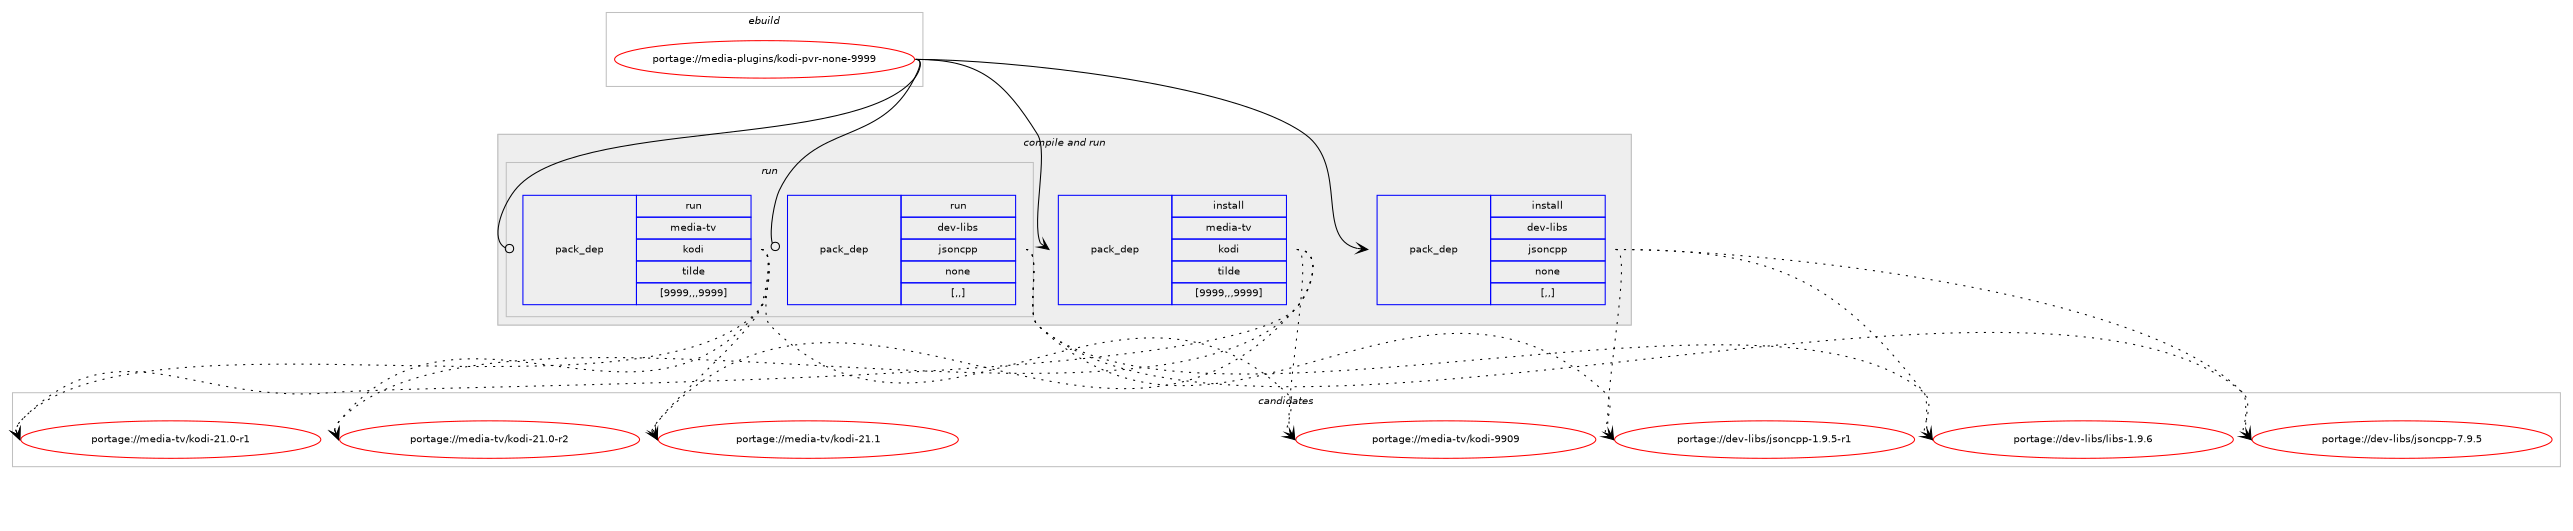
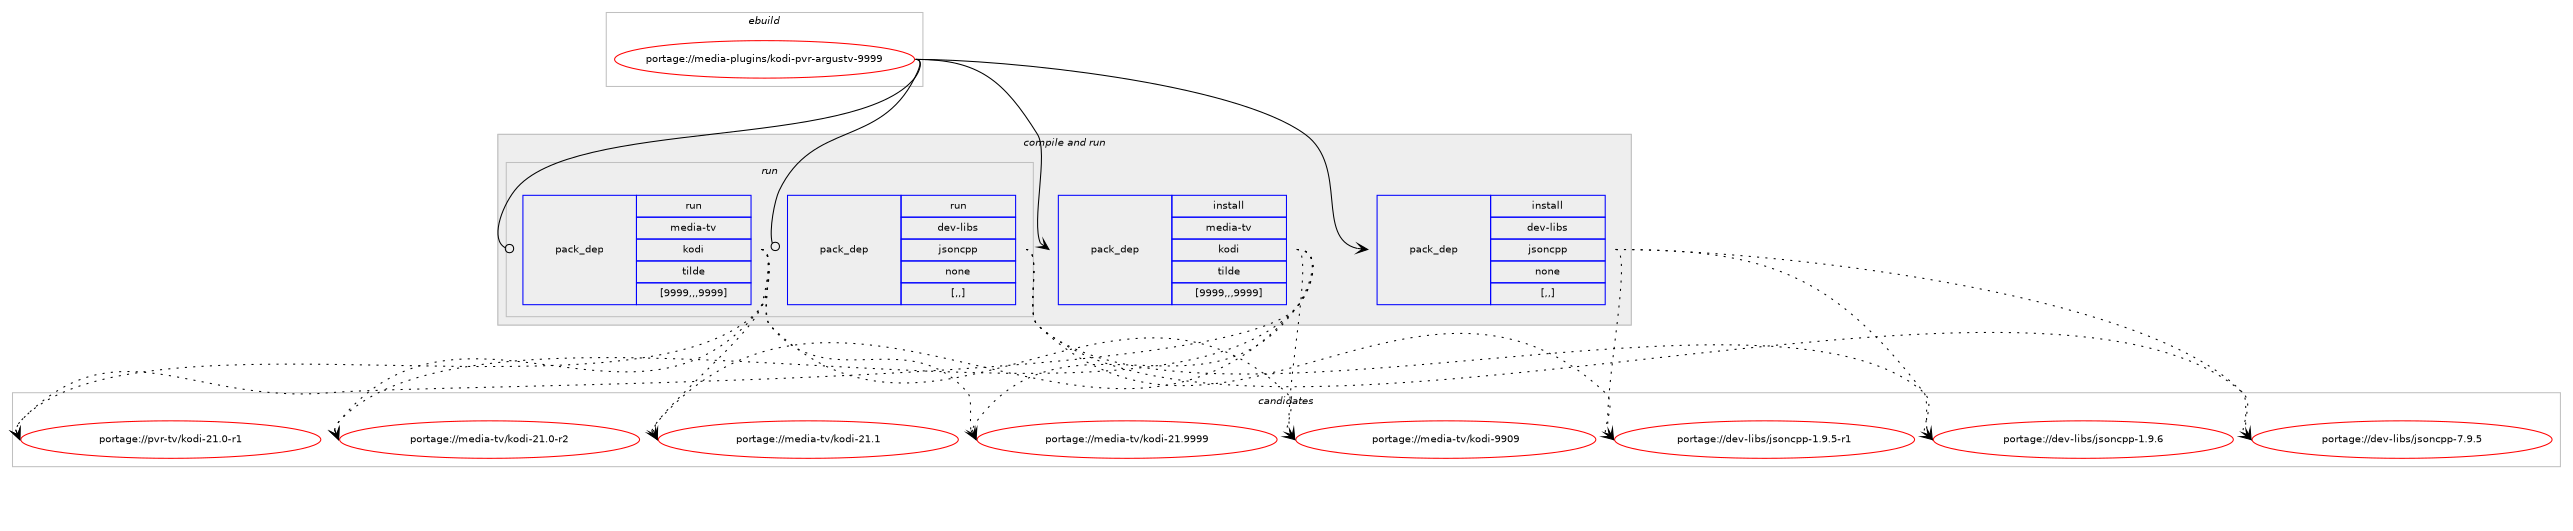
node "portage://media-plugins/kodi-pvr-none-9999": label "portage://media-plugins/kodi-pvr-none-9999" -> "portage://media-plugins/kodi-pvr-argustv-9999"
node "portage://media-tv/kodi-21.0-r1": label "portage://media-tv/kodi-21.0-r1" -> "portage://pvr-tv/kodi-21.0-r1"
node "portage://media-tv/kodi-21.9999": added
node "portage://dev-libs/libs-1.9.6": label "portage://dev-libs/libs-1.9.6" -> "portage://dev-libs/jsoncpp-1.9.6"
